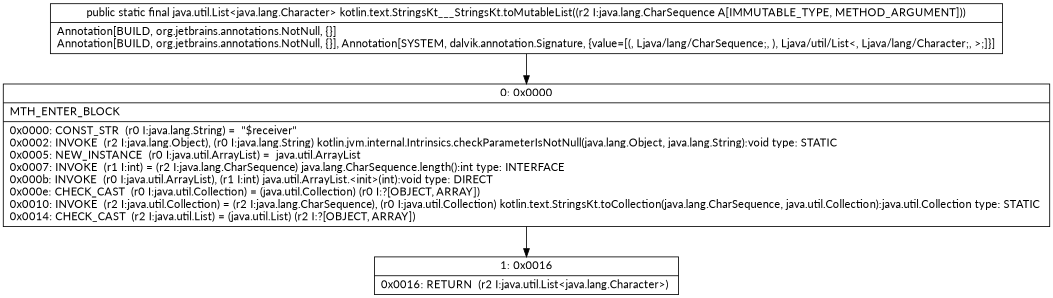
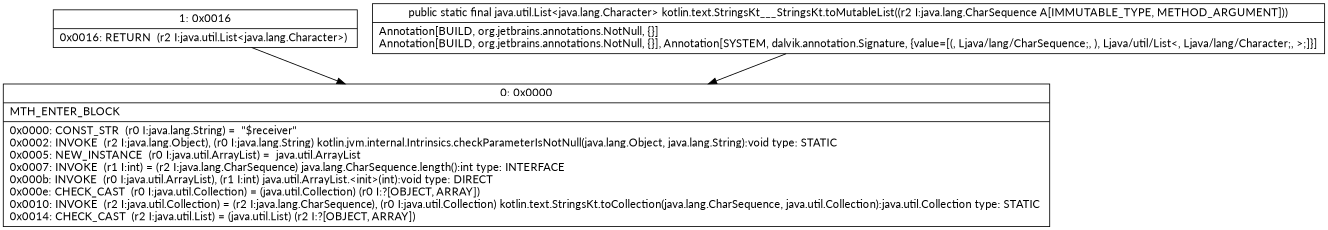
edge "0: 0x0000" -> "1: 0x0016": reversed
